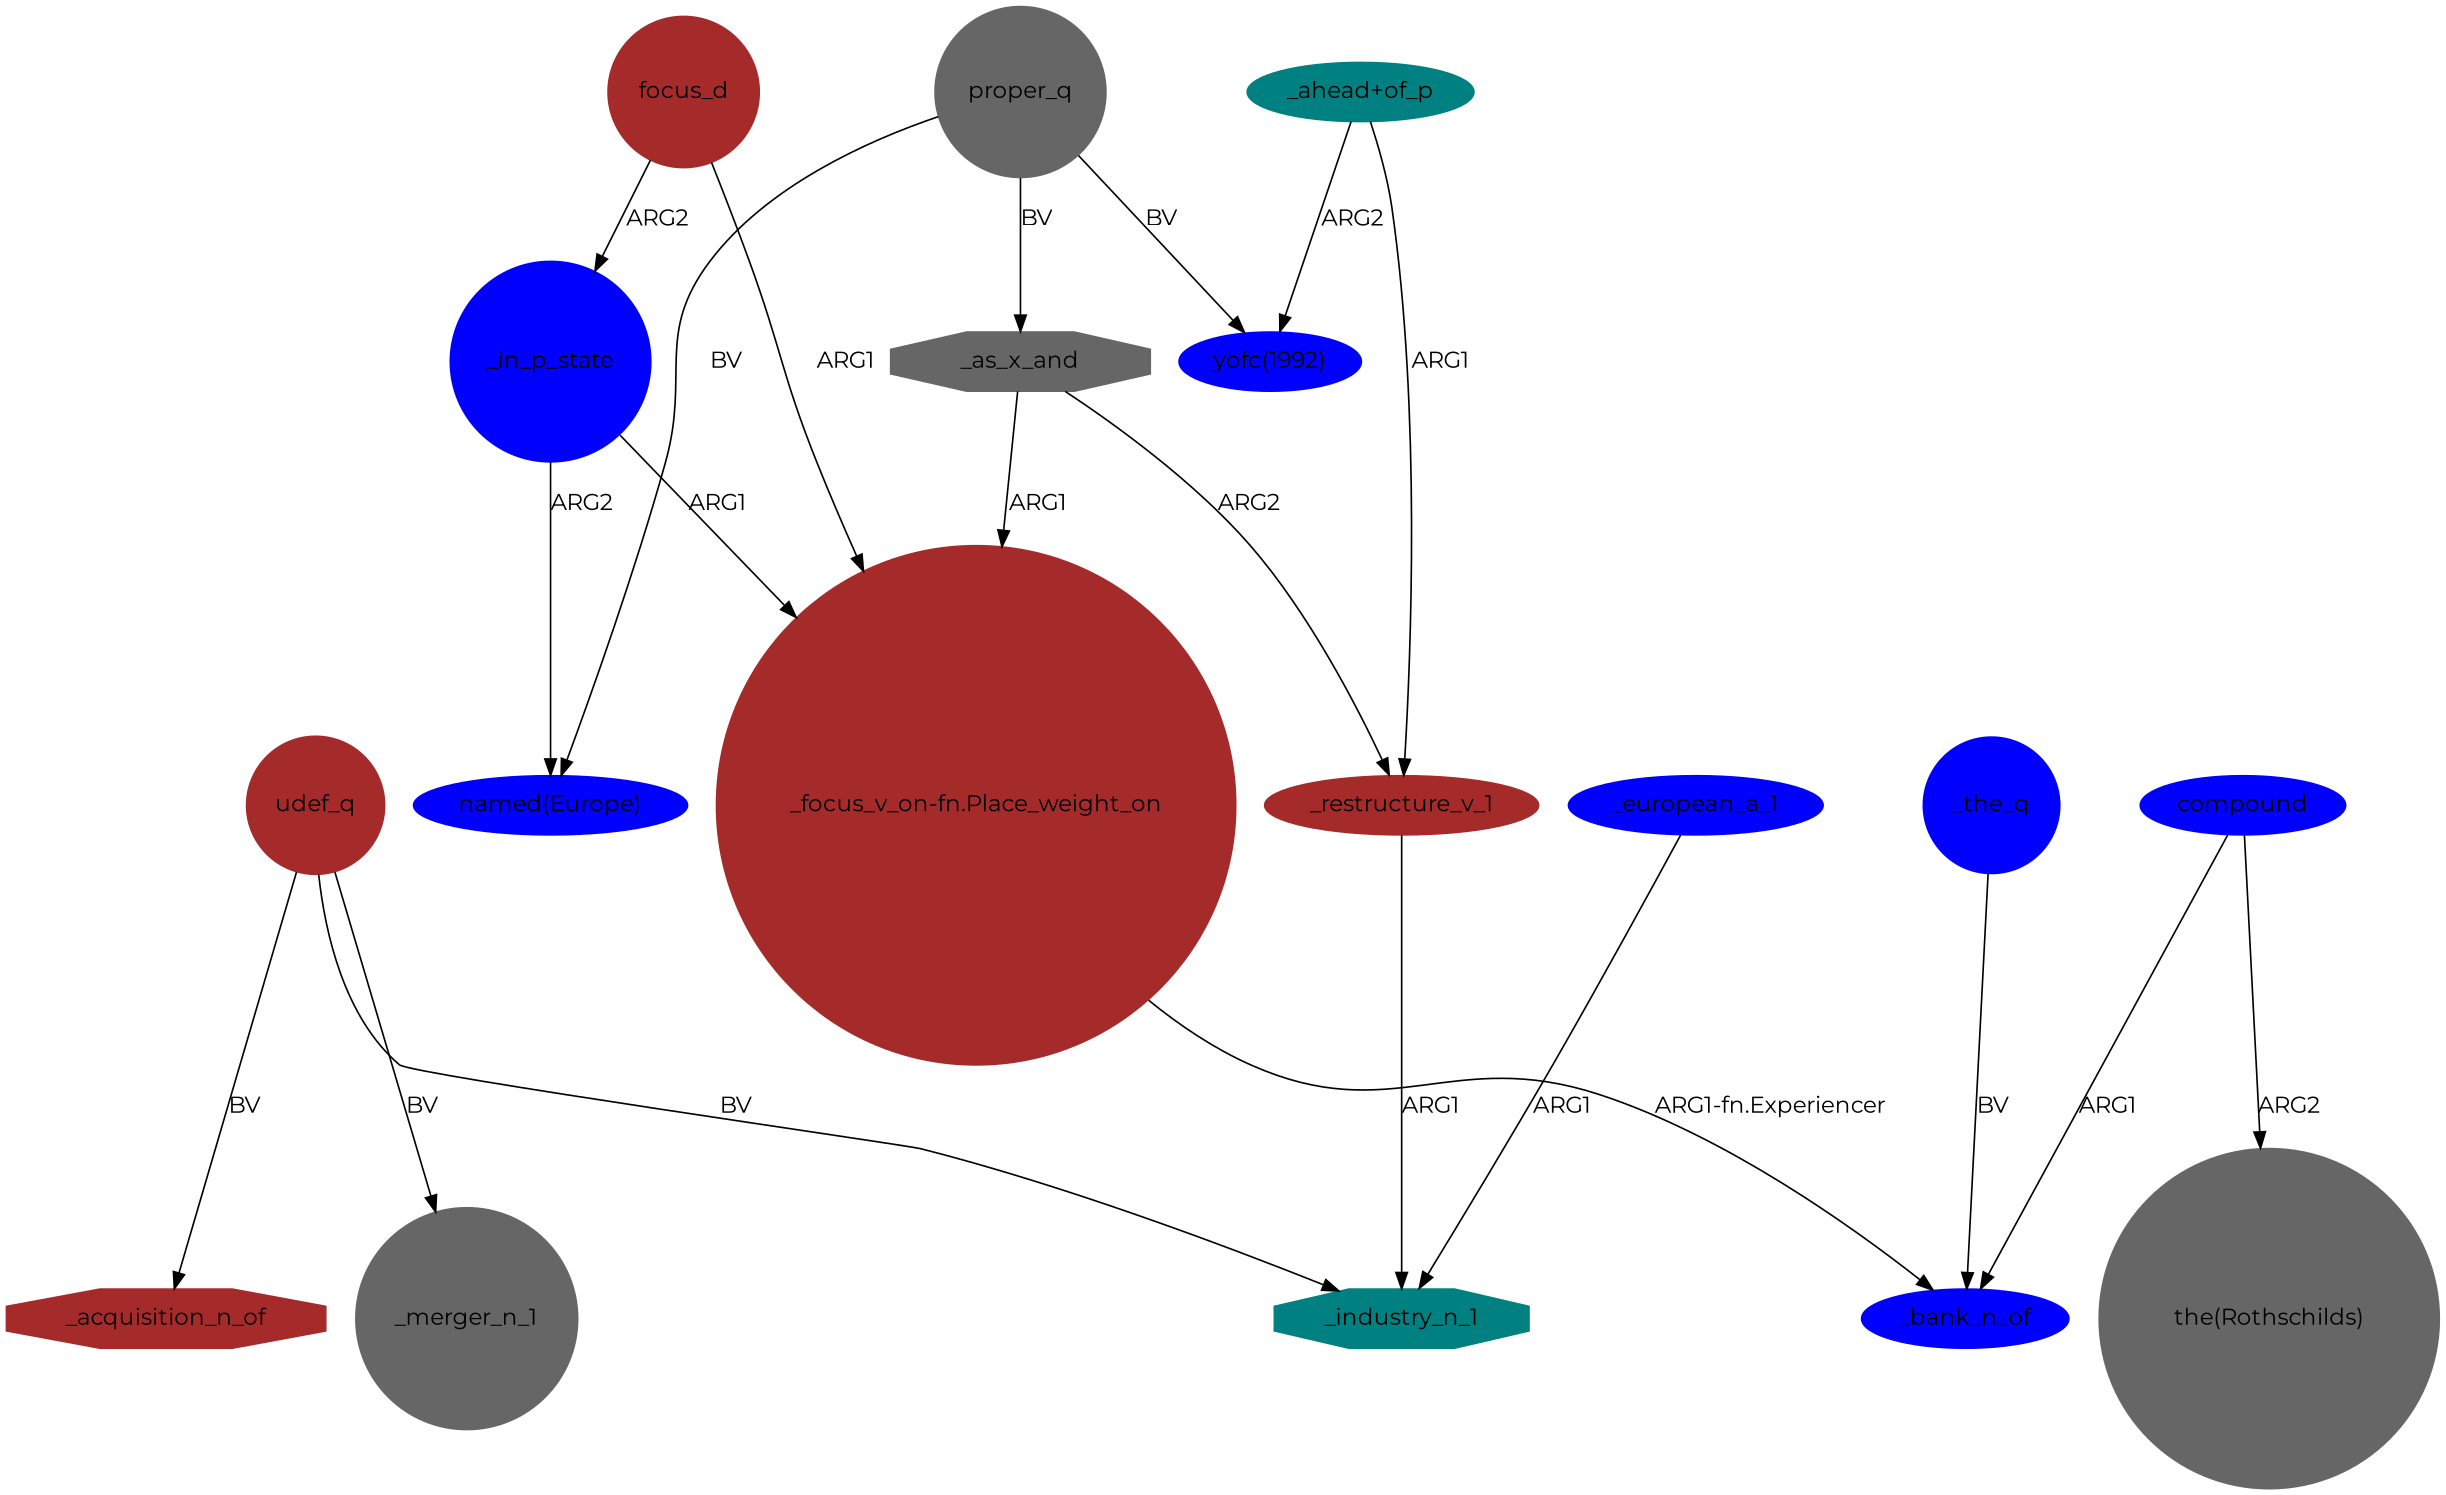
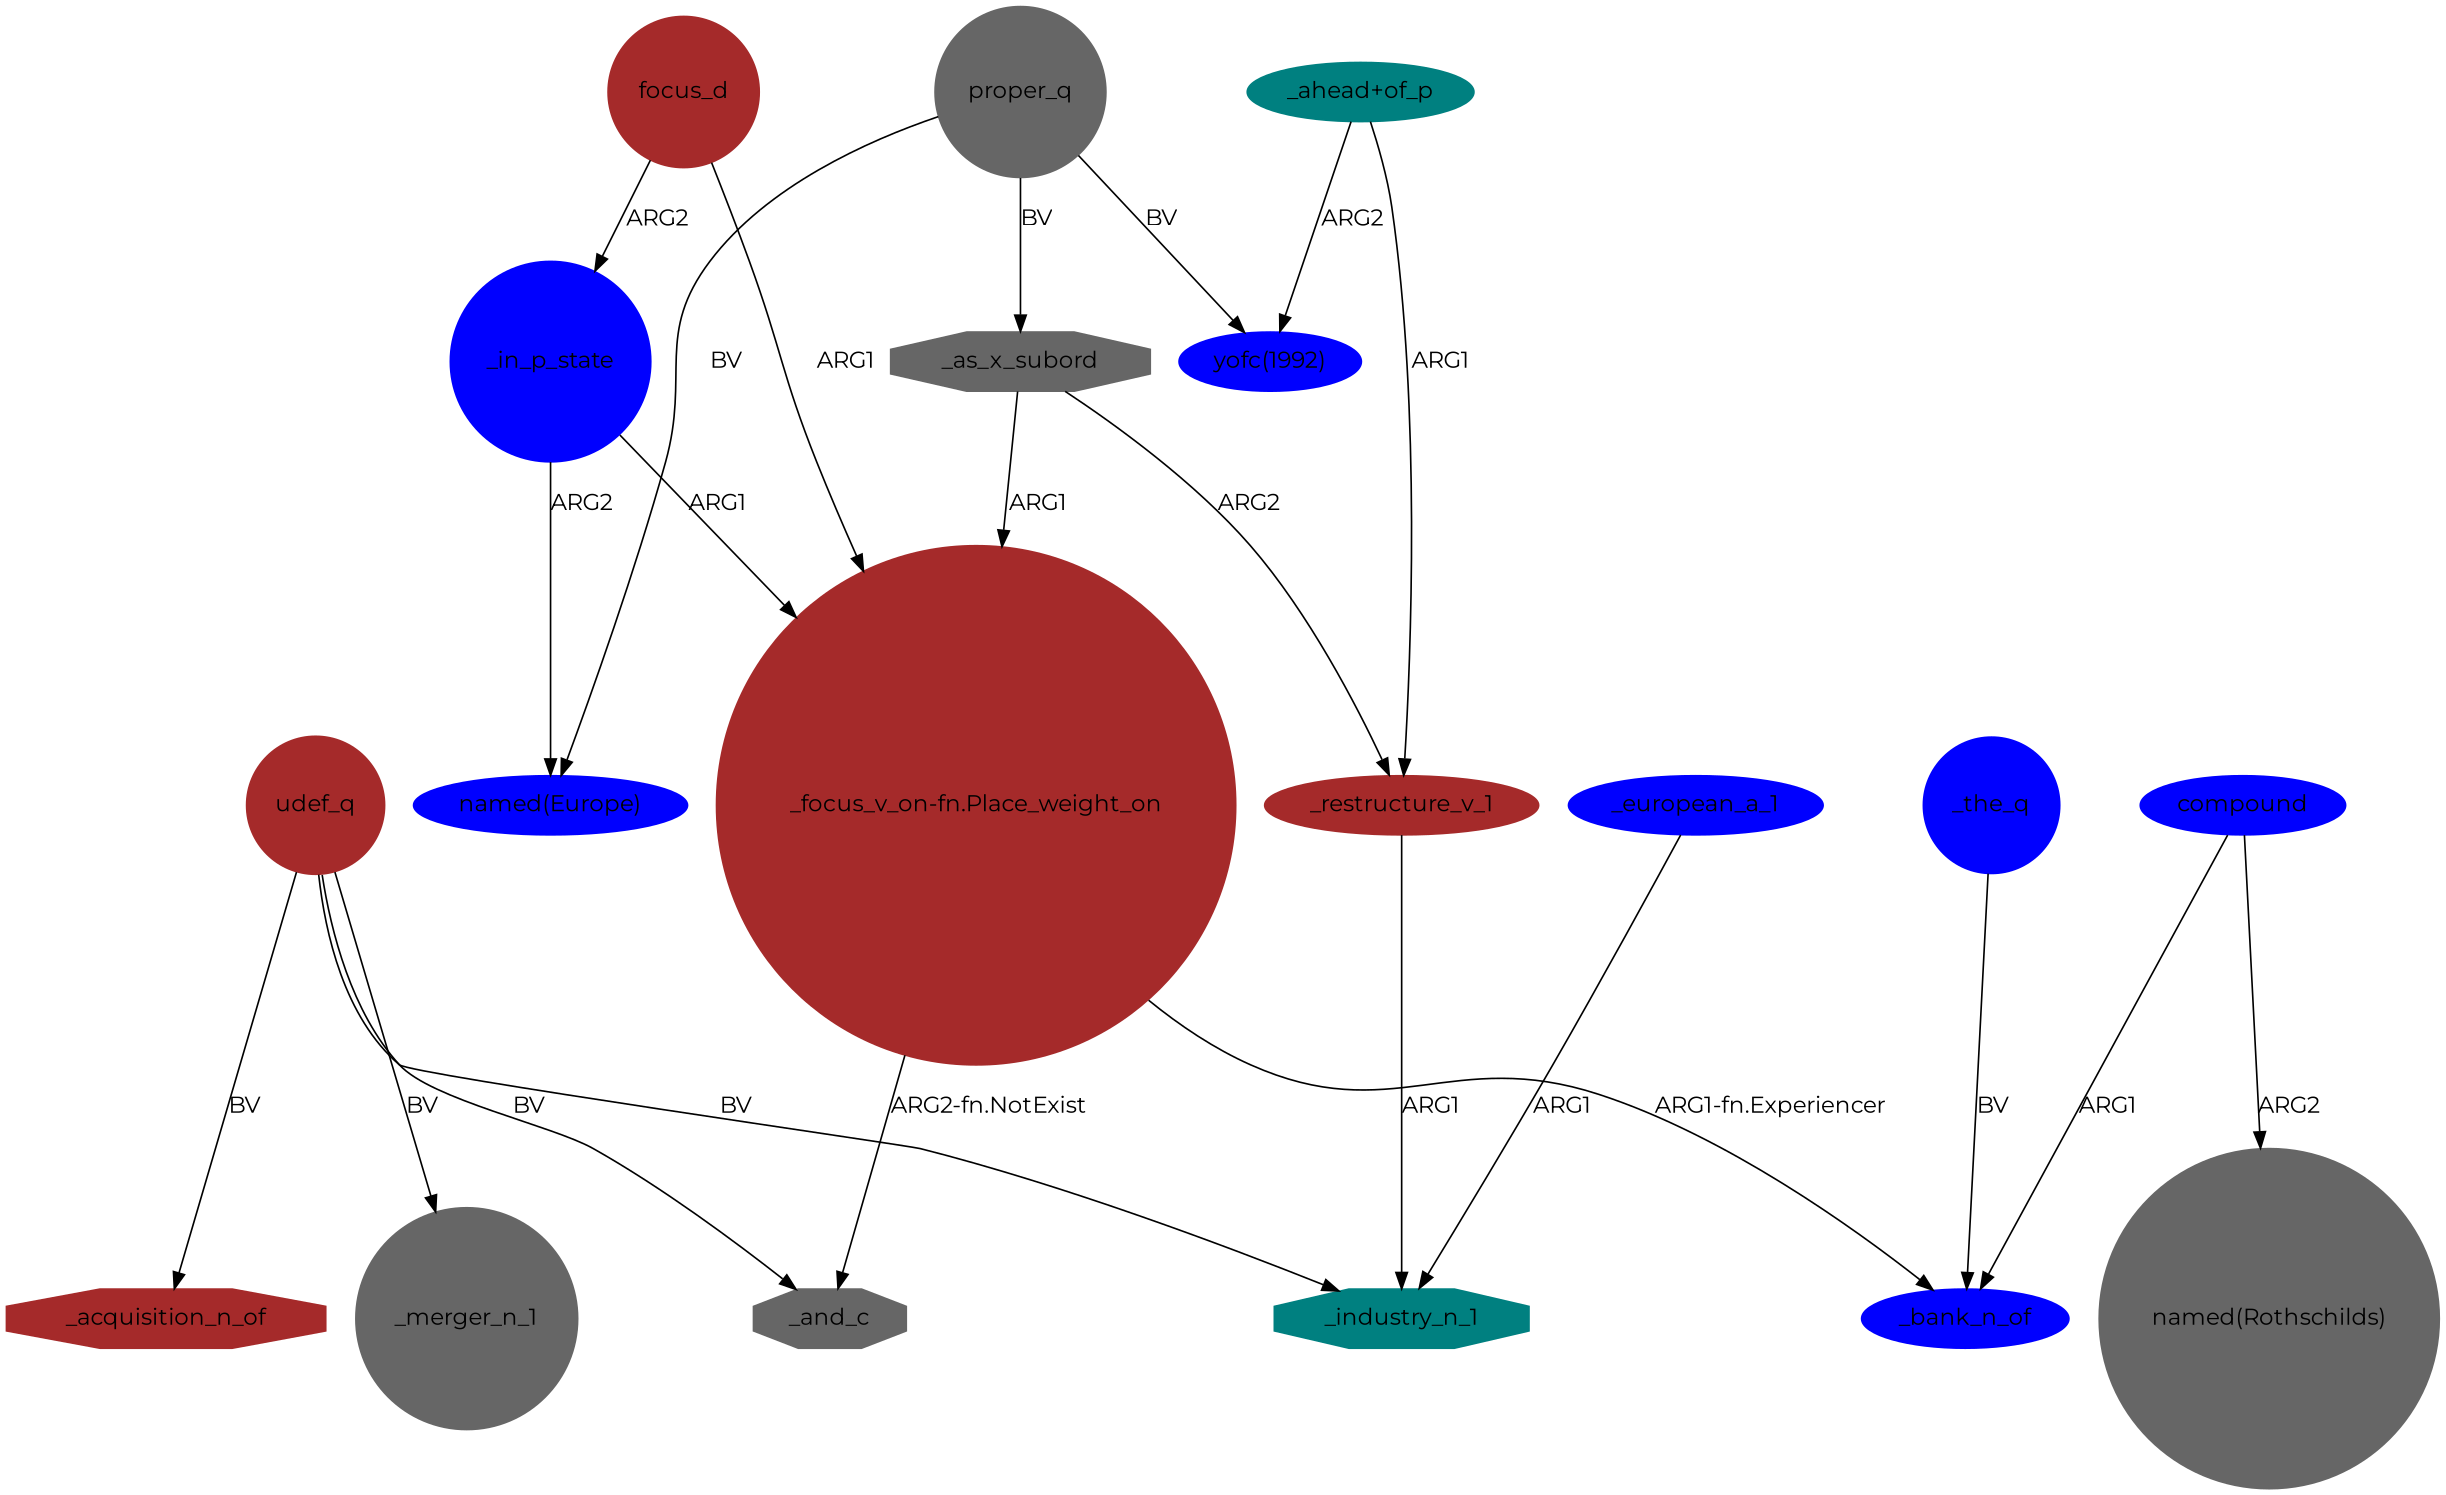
node "_as_x_and": label "_as_x_and" -> "_as_x_subord"
node "_and_c": added
node "the(Rothschilds)": label "the(Rothschilds)" -> "named(Rothschilds)"
